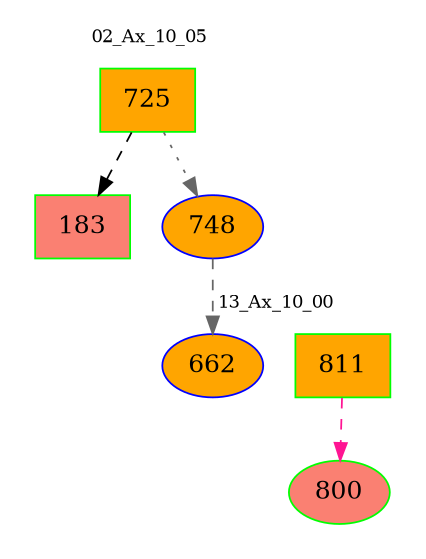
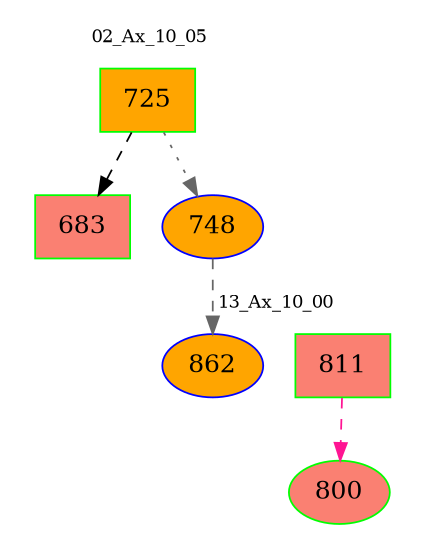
node "183": label "183" -> "683"
node "662": label "662" -> "862"
node "811": fillcolor orange -> salmon
